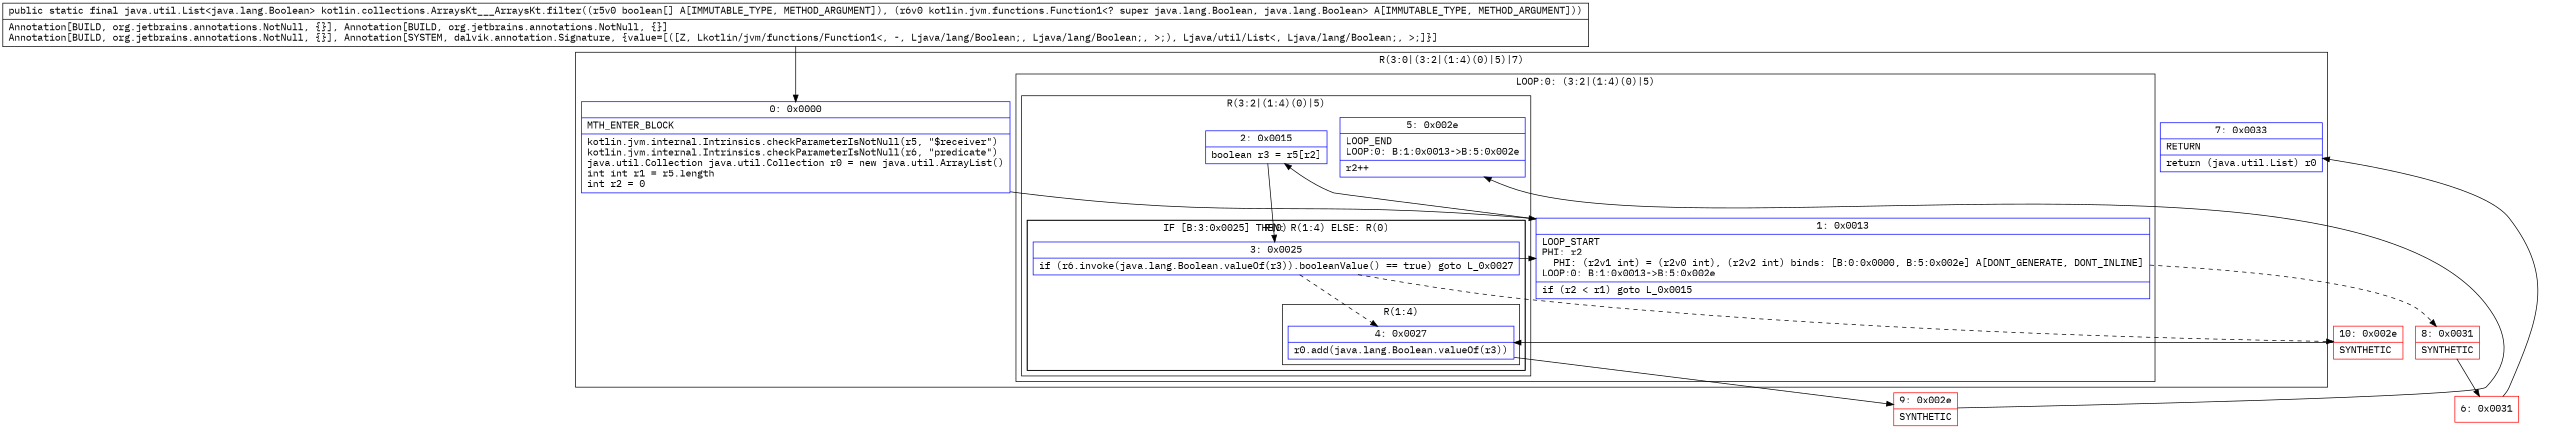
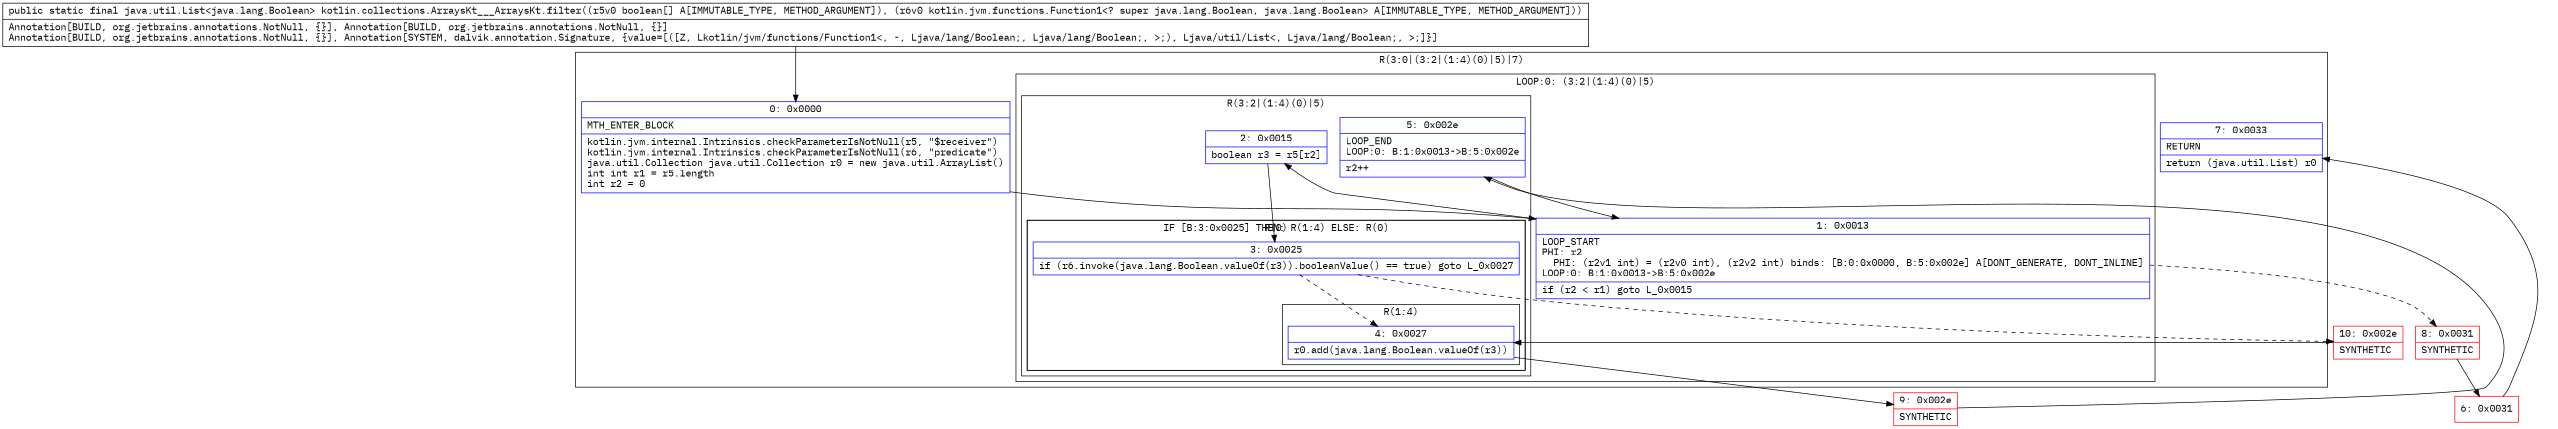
edge "3: 0x0025" -> "1: 0x0013": now "5: 0x002e" -> "1: 0x0013"
